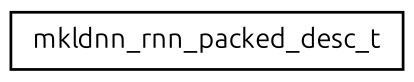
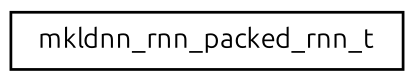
node "mkldnn_rnn_packed_desc_t": label "mkldnn_rnn_packed_desc_t" -> "mkldnn_rnn_packed_rnn_t"
